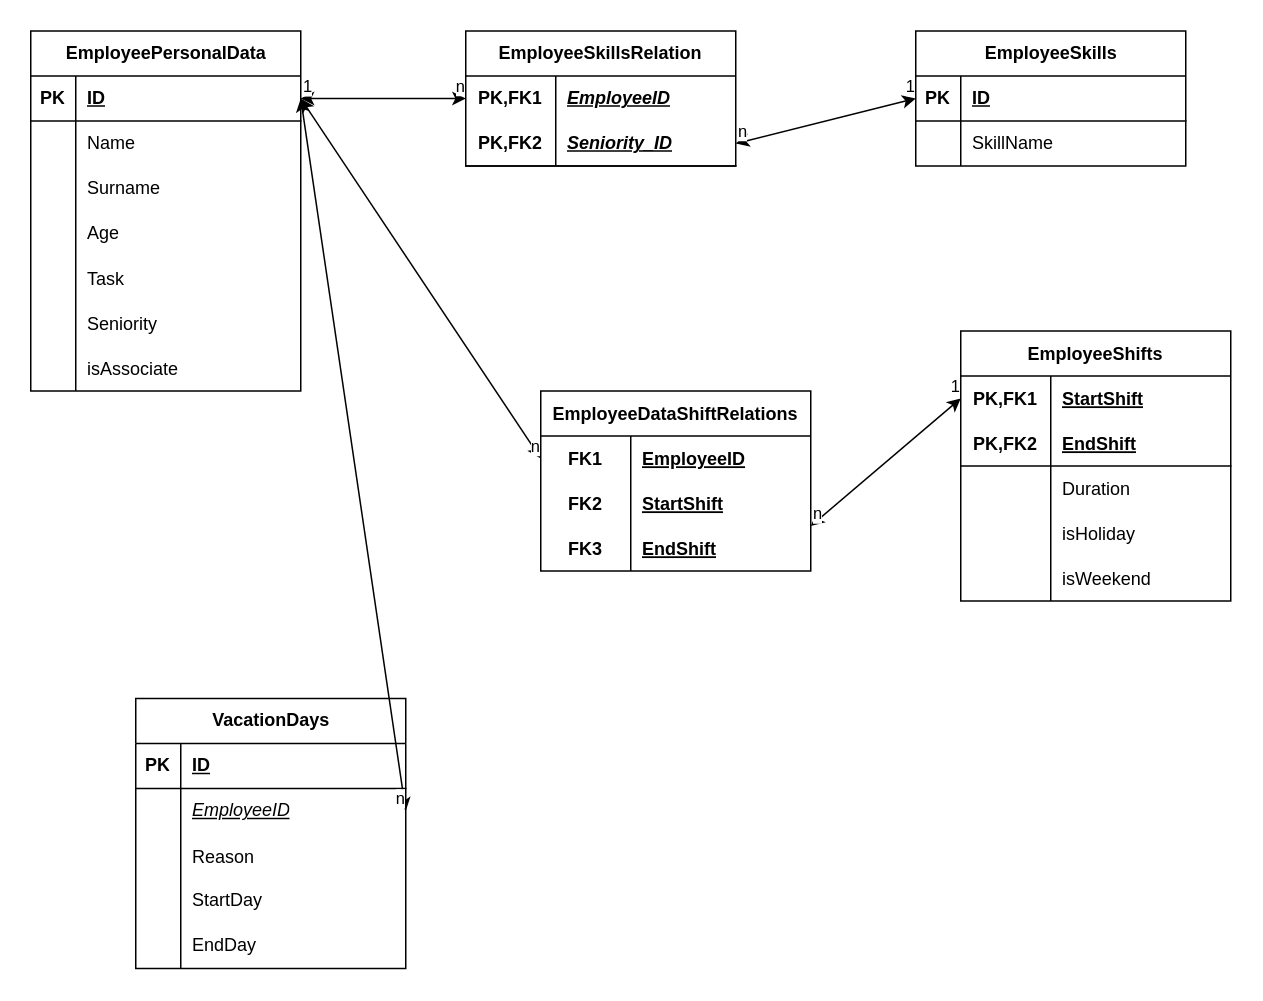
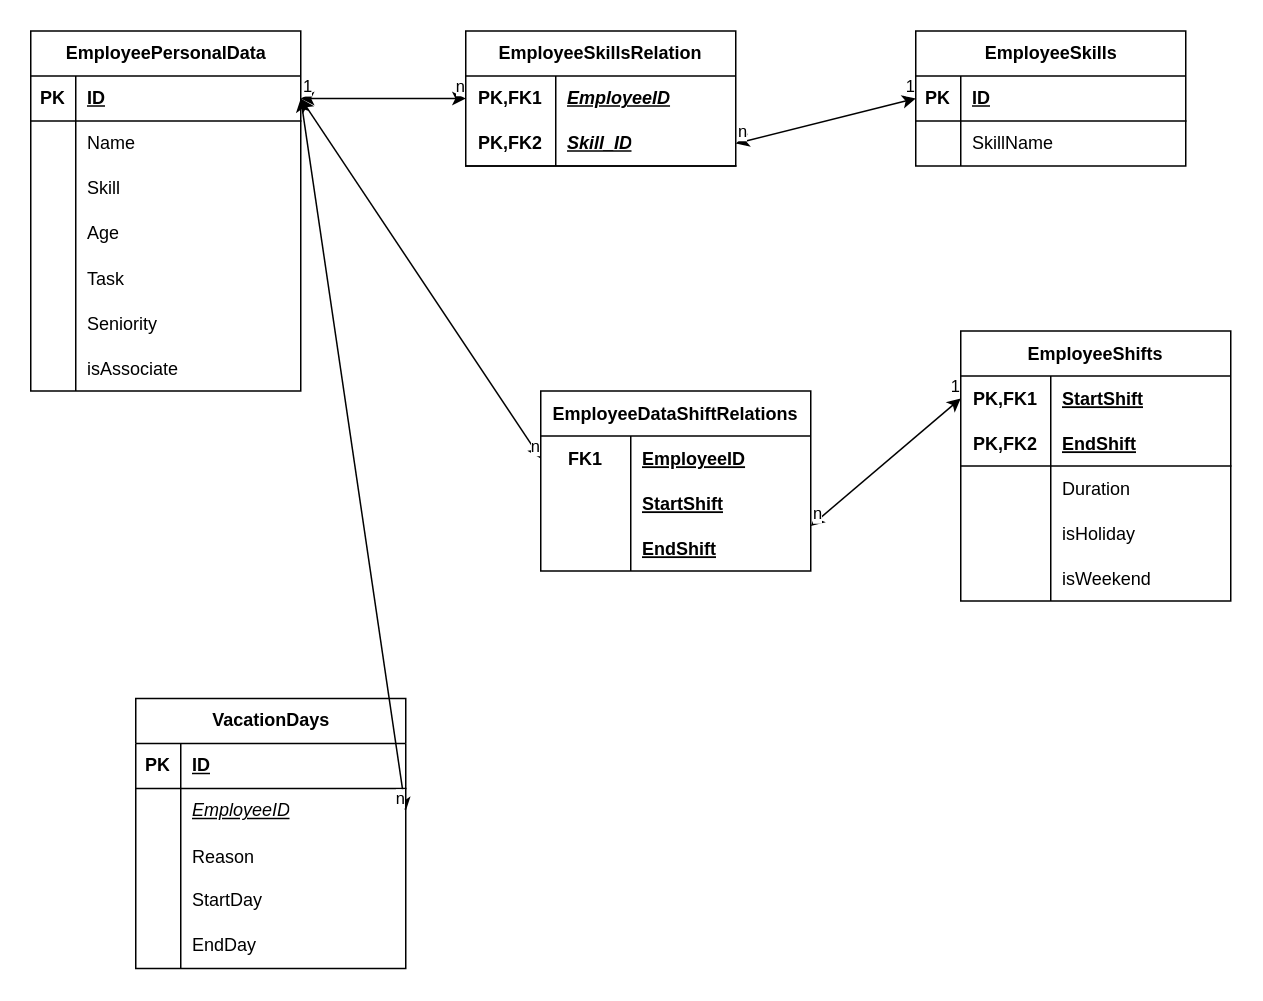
node "Seniority_ID": label "Seniority_ID" -> "Skill_ID"
node "Surname": label "Surname" -> "Skill"
node "FK2": removed
node "FK3": removed
